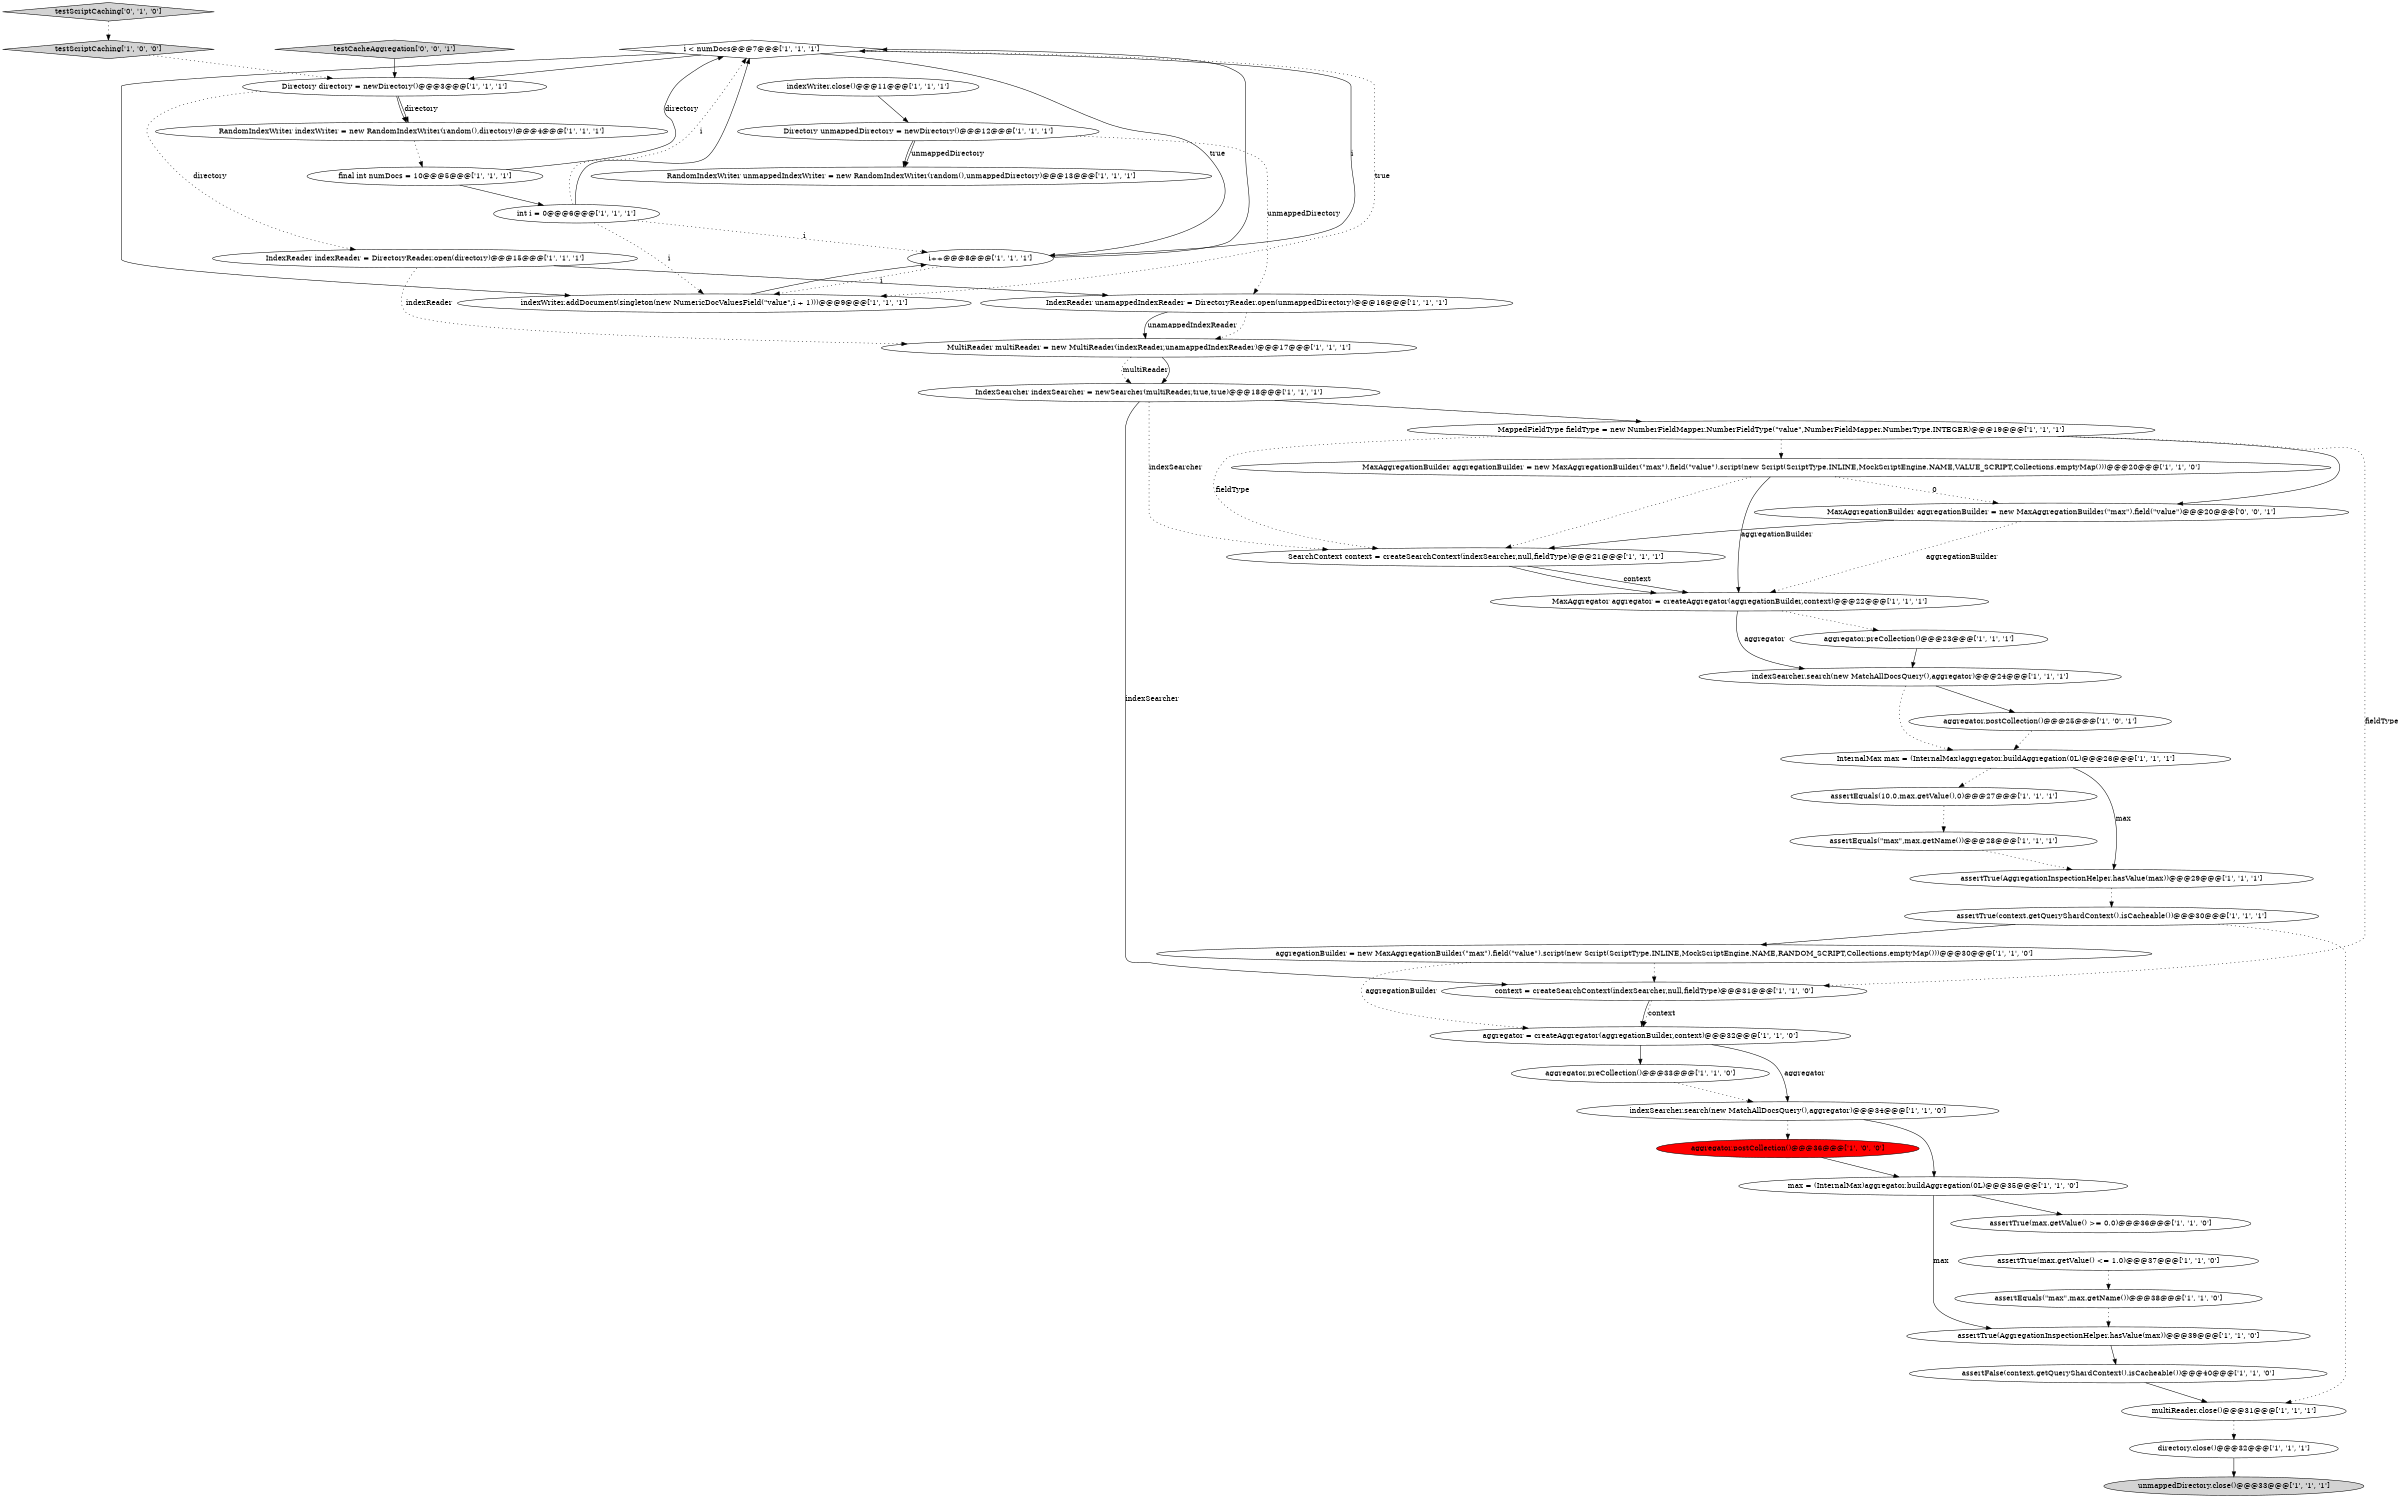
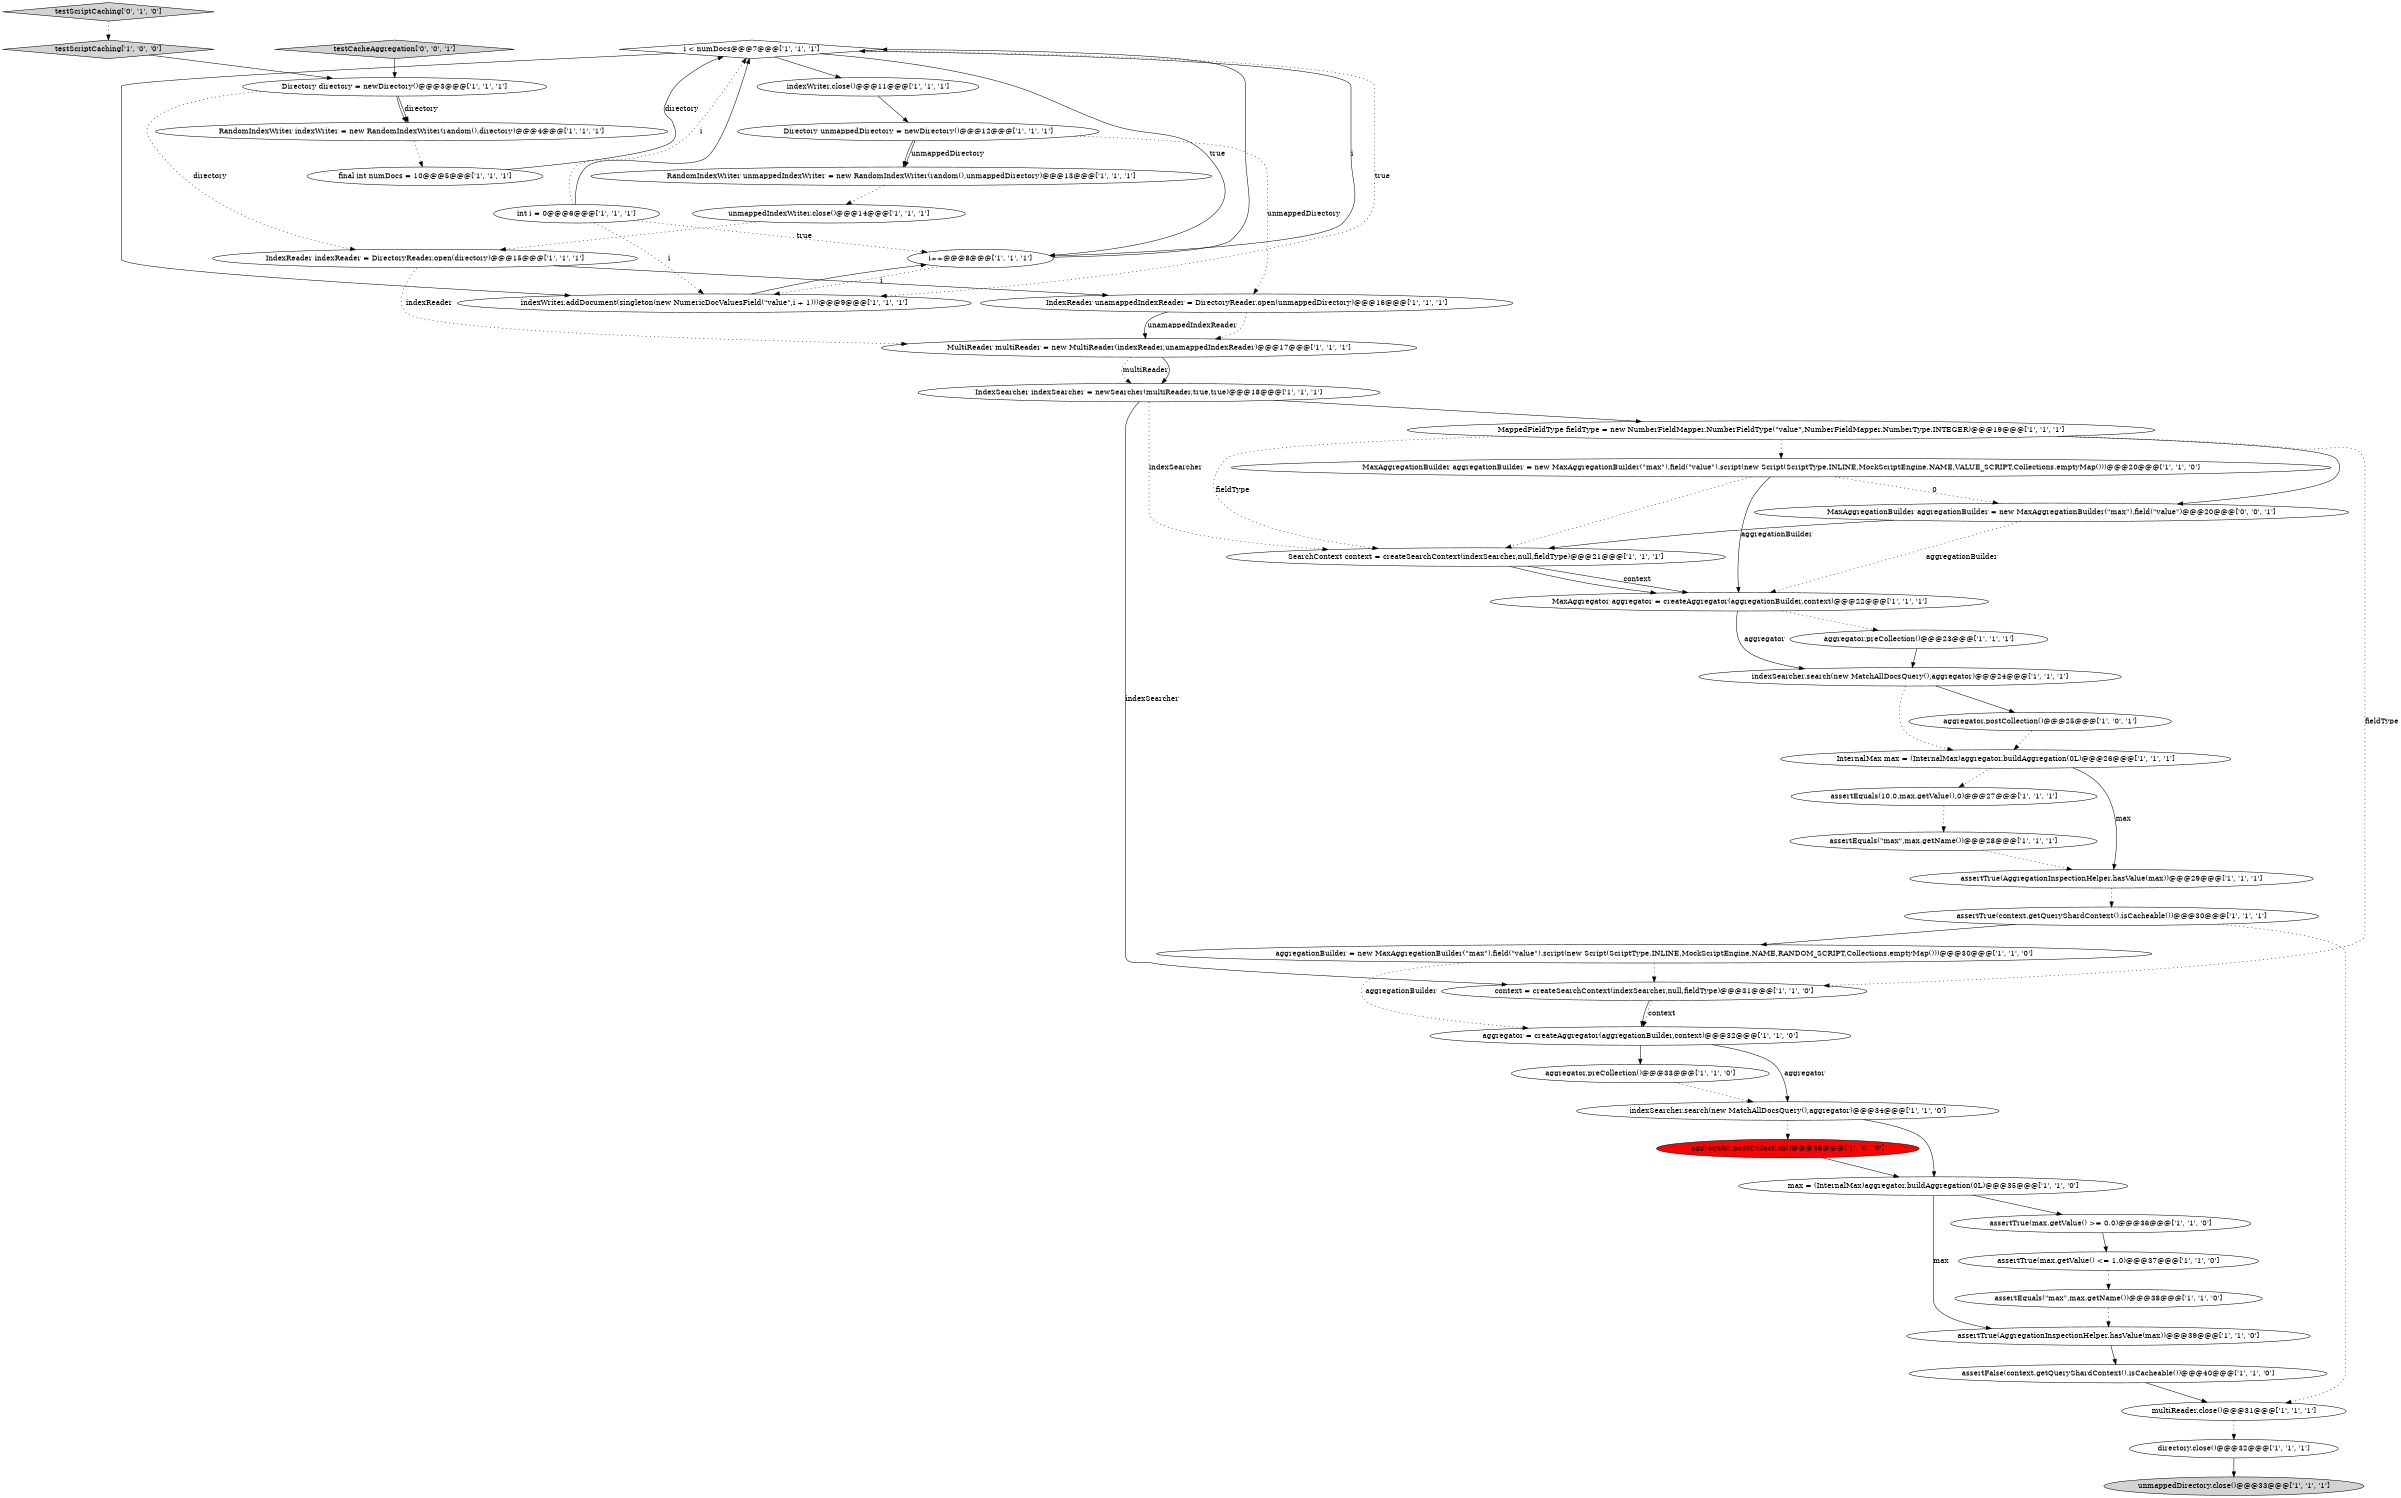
edge "testScriptCaching['1', '0', '0']" -> "Directory directory = newDirectory()@@@3@@@['1', '1', '1']": style dotted -> solid
edge "i < numDocs@@@7@@@['1', '1', '1']" -> "Directory directory = newDirectory()@@@3@@@['1', '1', '1']": now "i < numDocs@@@7@@@['1', '1', '1']" -> "indexWriter.close()@@@11@@@['1', '1', '1']"
edge "final int numDocs = 10@@@5@@@['1', '1', '1']" -> "int i = 0@@@6@@@['1', '1', '1']": removed
node "unmappedIndexWriter.close()@@@14@@@['1', '1', '1']": added
edge "int i = 0@@@6@@@['1', '1', '1']" -> "i++@@@8@@@['1', '1', '1']": label "i" -> "true"
edge "assertTrue(max.getValue() >= 0.0)@@@36@@@['1', '1', '0']" -> "assertTrue(max.getValue() <= 1.0)@@@37@@@['1', '1', '0']": added
